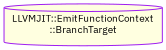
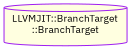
node "LLVMJIT::EmitFunctionContext ::BranchTarget": label "LLVMJIT::EmitFunctionContext ::BranchTarget" -> "LLVMJIT::BranchTarget ::BranchTarget"
